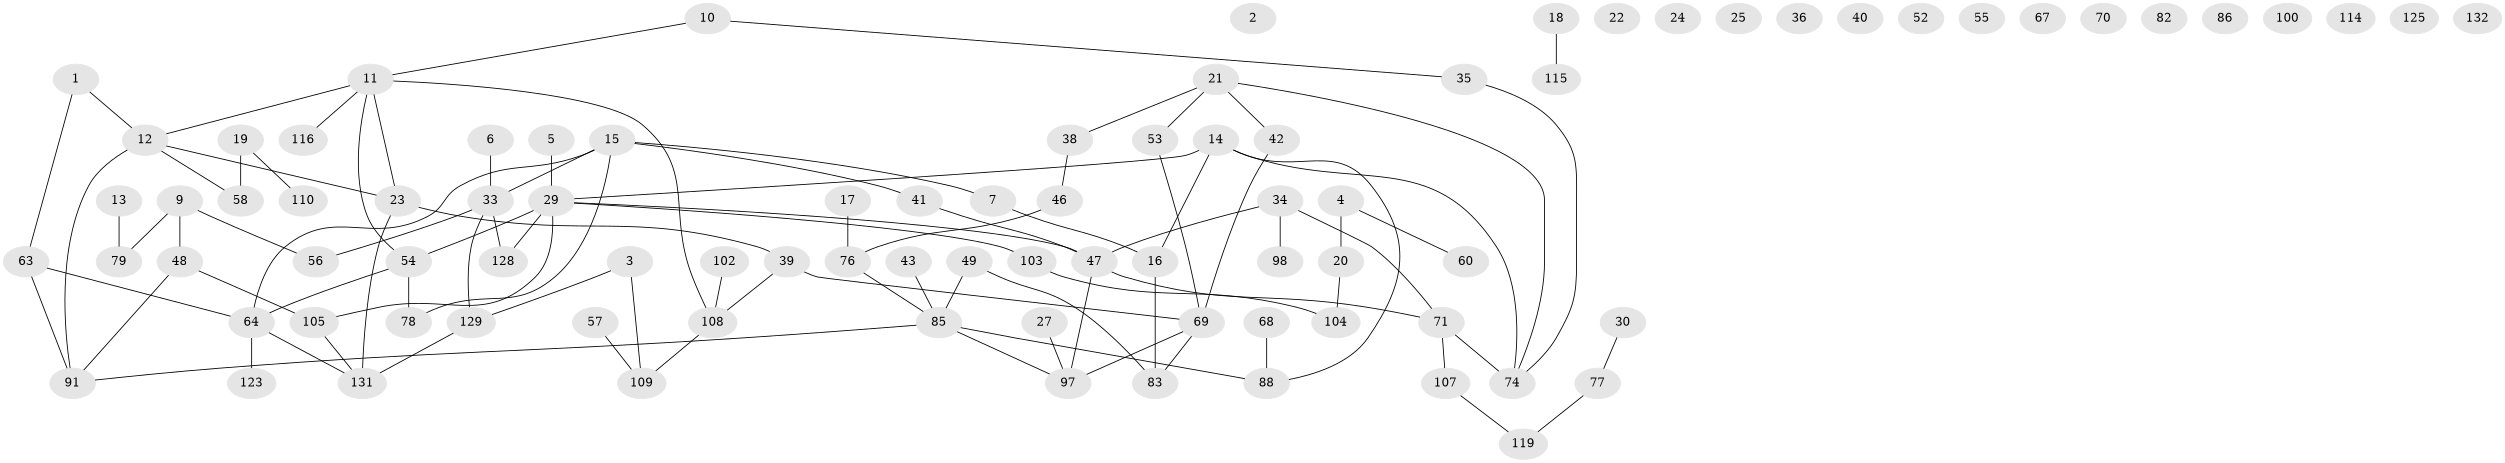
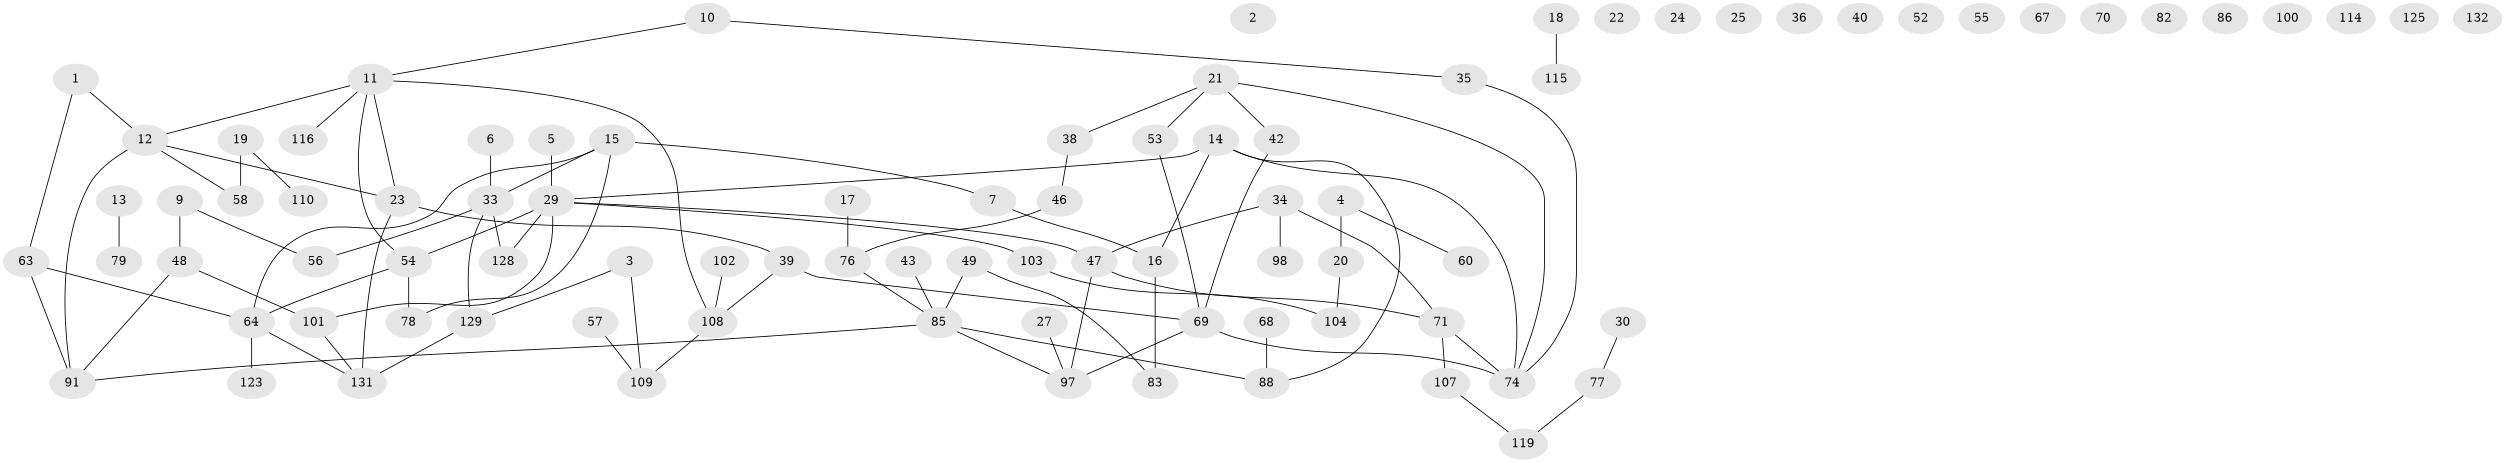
node "41": removed
edge "9" -- "79": removed
node "105": label "105" -> "101"
edge "69" -- "83": now "69" -- "74"
